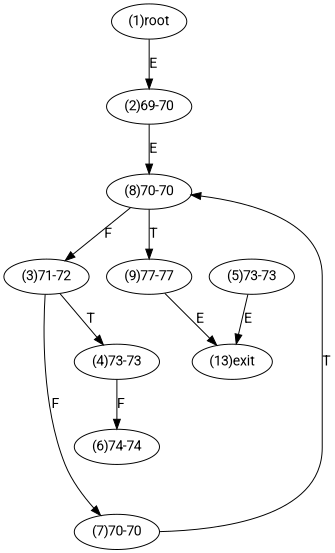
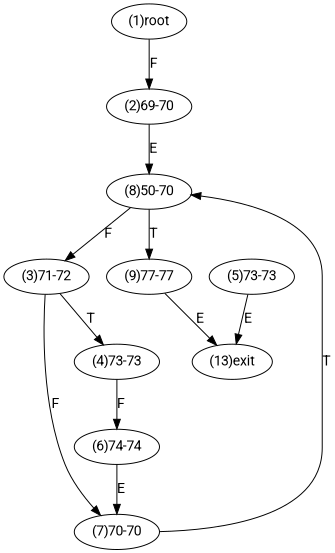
edge "(1)root" -> "(2)69-70": label "E" -> "F"
node "(8)70-70": label "(8)70-70" -> "(8)50-70"
edge "(6)74-74" -> "(7)70-70": added, label "E"
